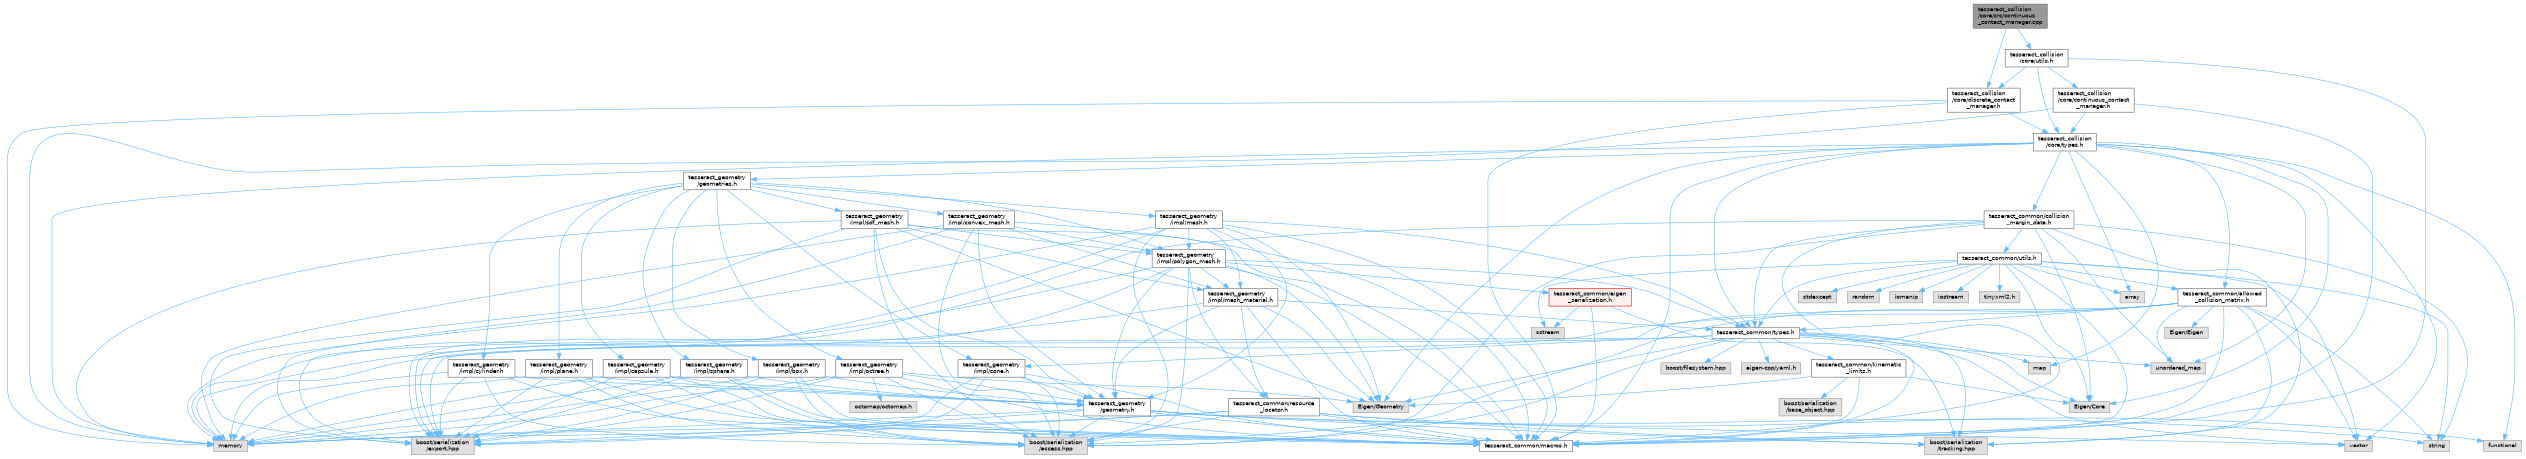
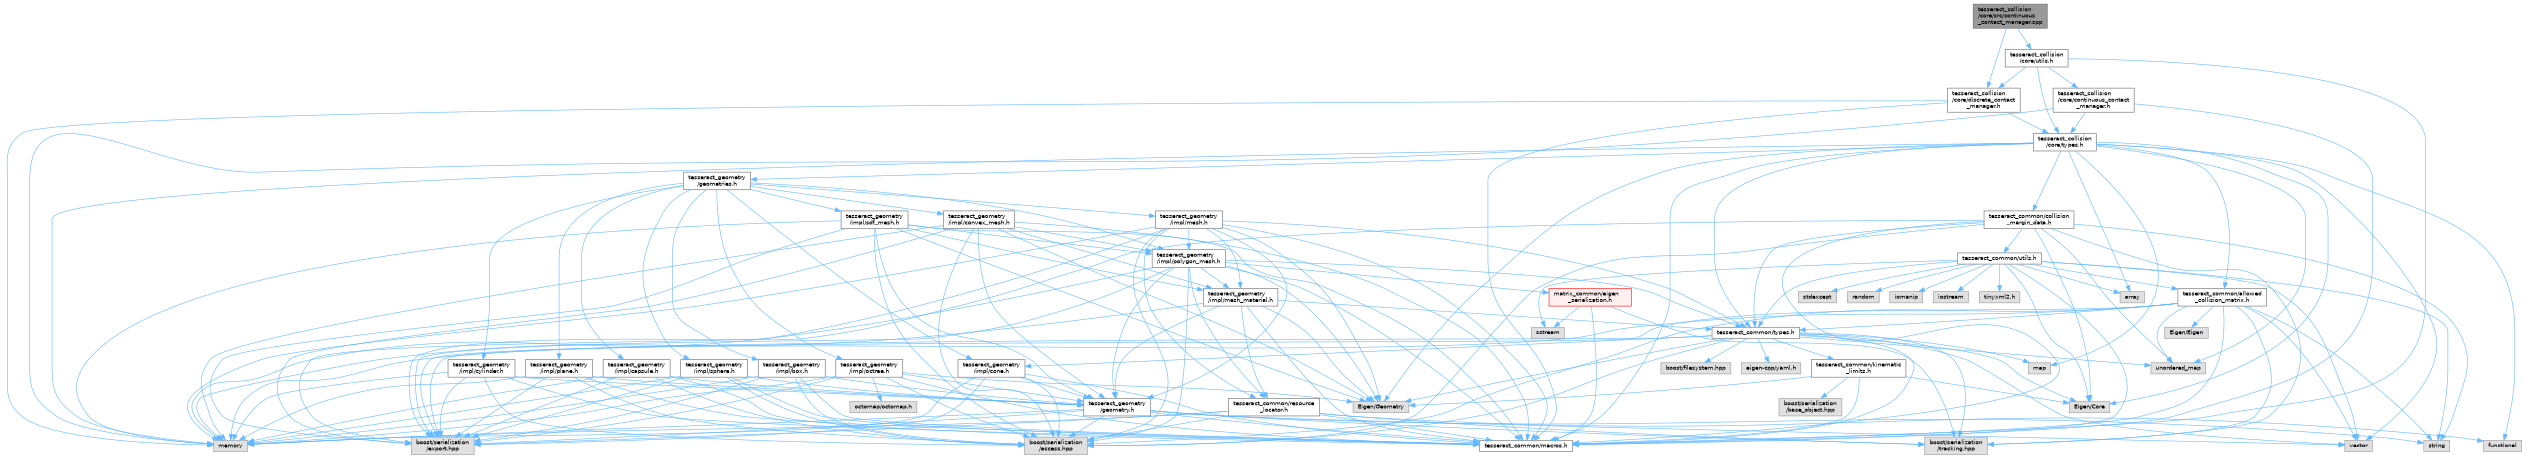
node "tesseract_common/eigen _serialization.h": label "tesseract_common/eigen _serialization.h" -> "matrix_common/eigen _serialization.h"
edge "tesseract_geometry /impl/convex_mesh.h" -> "Eigen/Geometry": added
edge "tesseract_geometry /impl/mesh.h" -> "tesseract_common/resource _locator.h": added
